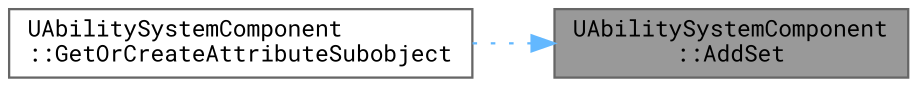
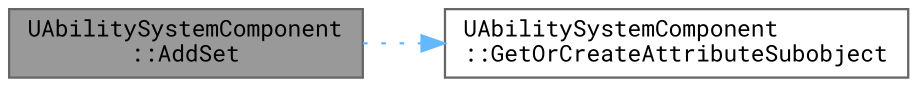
edge "UAbilitySystemComponent ::GetOrCreateAttributeSubobject" -> "UAbilitySystemComponent ::AddSet": reversed
